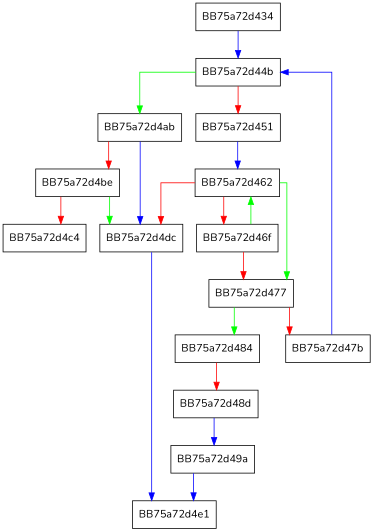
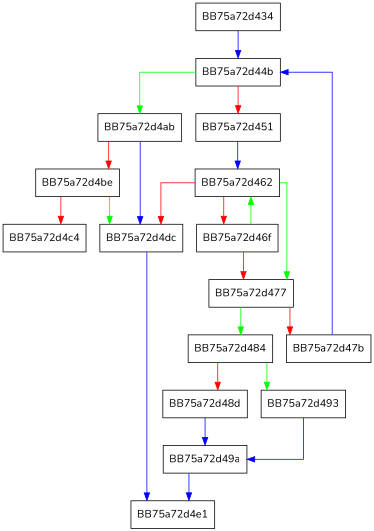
node "BB75a72d493": added
